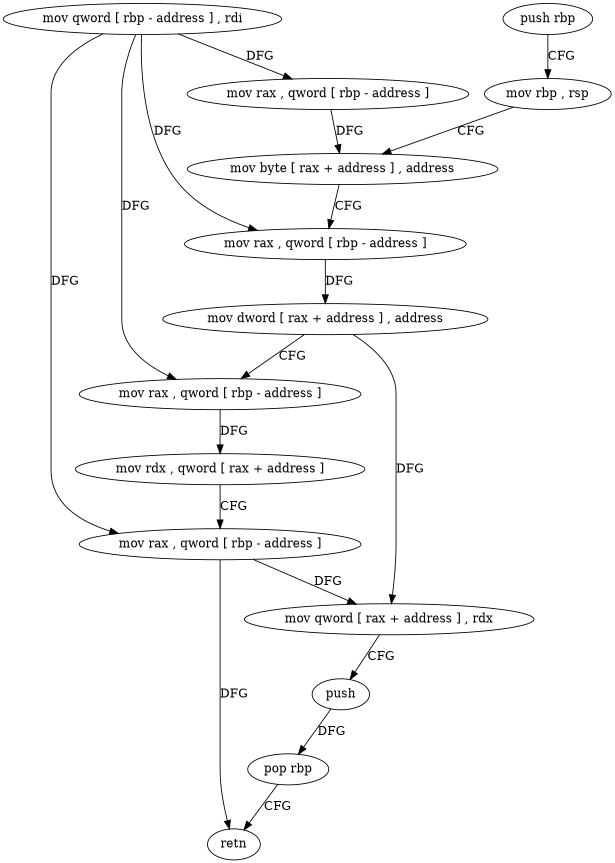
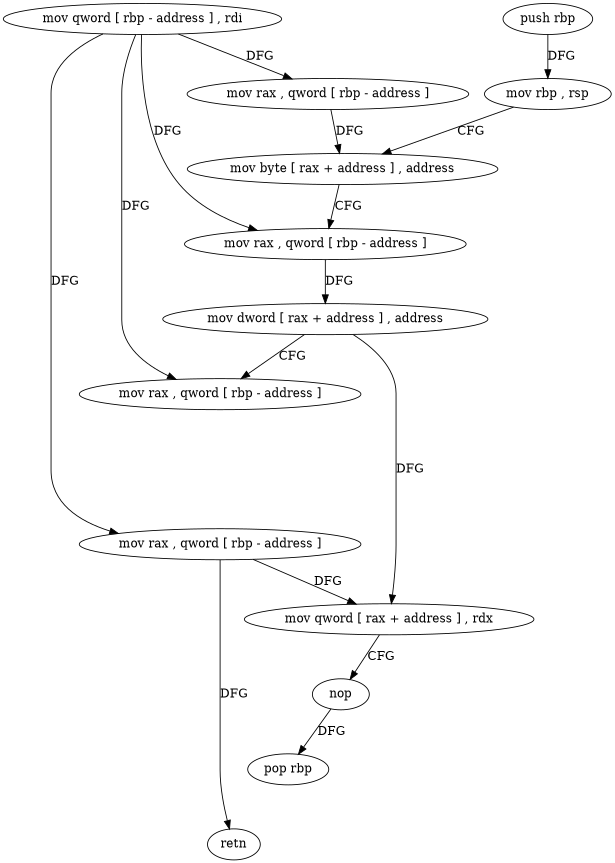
edge "push rbp" -> "mov rbp , rsp": label "CFG" -> "DFG"
node "mov rdx , qword [ rax + address ]": removed
node "push": label "push" -> "nop"
edge "pop rbp" -> "retn": removed, label "CFG"
